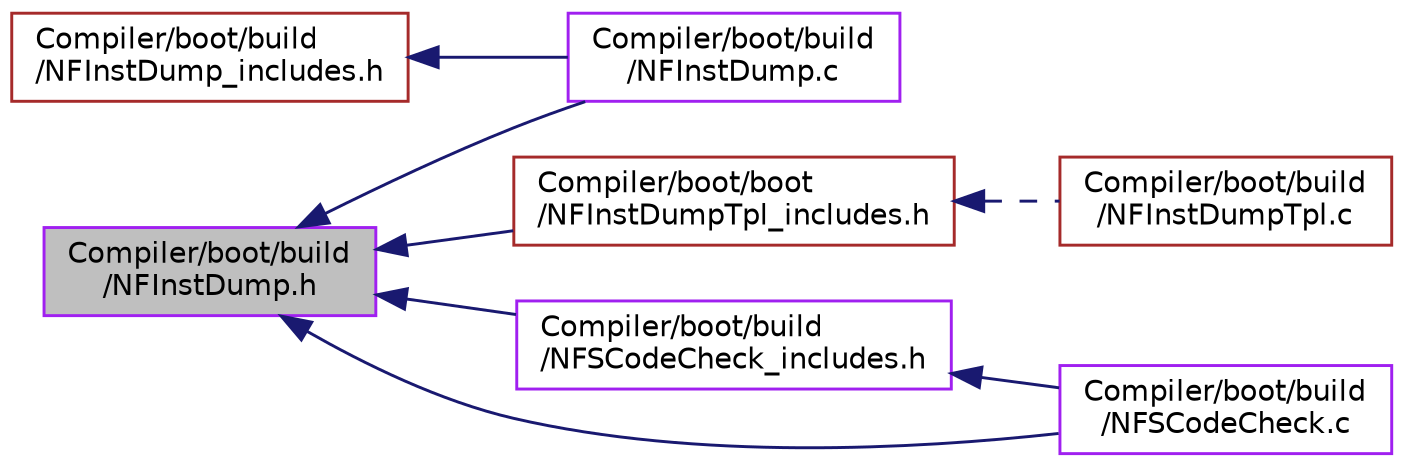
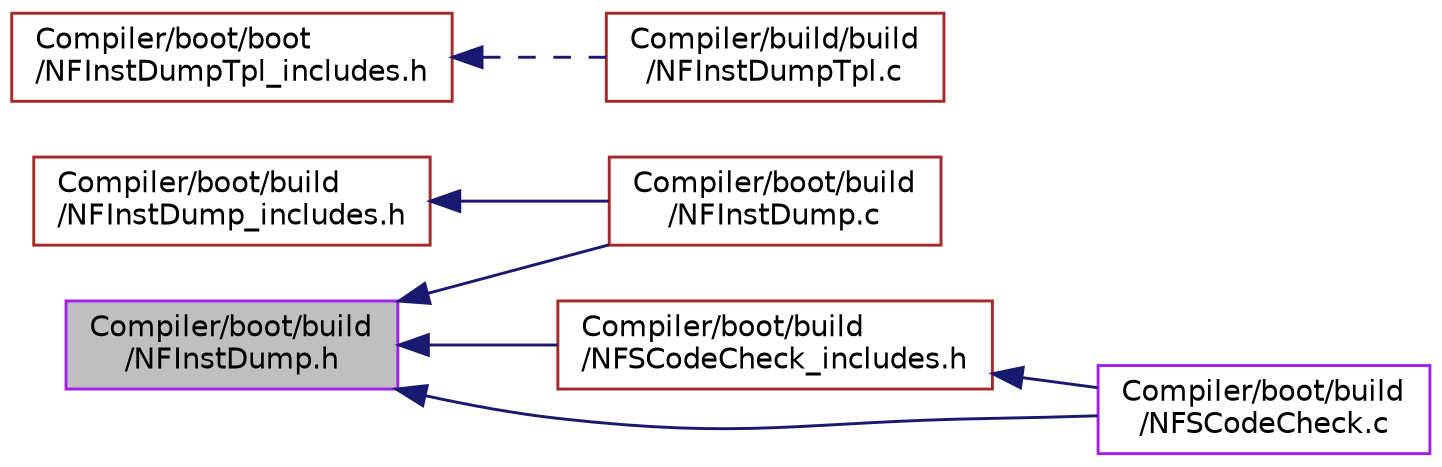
node "Compiler/boot/build /NFInstDump.c": color purple -> brown
node "Compiler/boot/build /NFInstDumpTpl.c": label "Compiler/boot/build /NFInstDumpTpl.c" -> "Compiler/build/build /NFInstDumpTpl.c"
edge "Compiler/boot/boot /NFInstDumpTpl_includes.h" -> "Compiler/boot/build /NFInstDump.h": removed
node "Compiler/boot/build /NFSCodeCheck_includes.h": color purple -> brown
